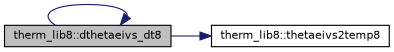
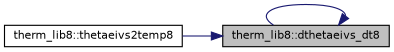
edge "therm_lib8::dthetaeivs_dt8" -> "therm_lib8::thetaeivs2temp8": reversed
